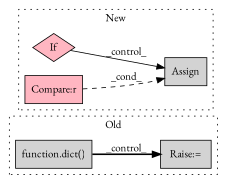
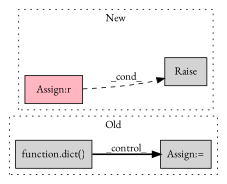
node "If": removed
node "Assign": label "Assign" -> "Raise"
node "Compare:r": label "Compare:r" -> "Assign:r"
node "Raise:=": label "Raise:=" -> "Assign:="
